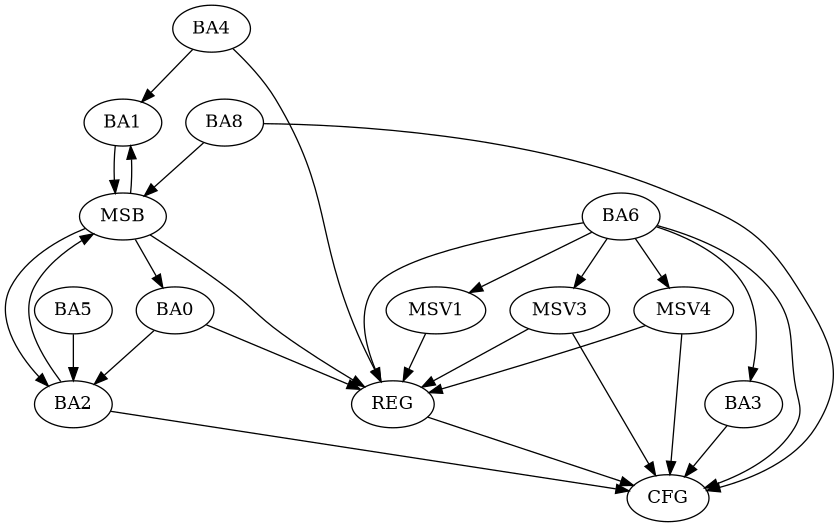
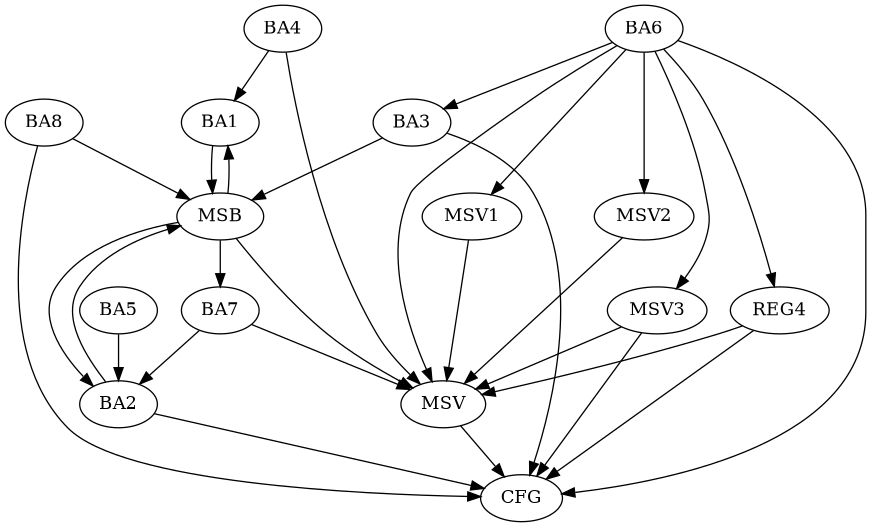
edge "BA3" -> "MSB": added
node "MSV2": added
node "BA0": label "BA0" -> "BA7"
node "MSV4": label "MSV4" -> "REG4"
node "REG": label "REG" -> "MSV"
